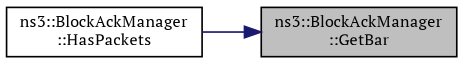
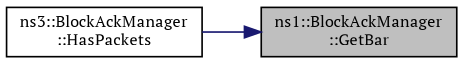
node "ns3::BlockAckManager ::GetBar": label "ns3::BlockAckManager ::GetBar" -> "ns1::BlockAckManager ::GetBar"
